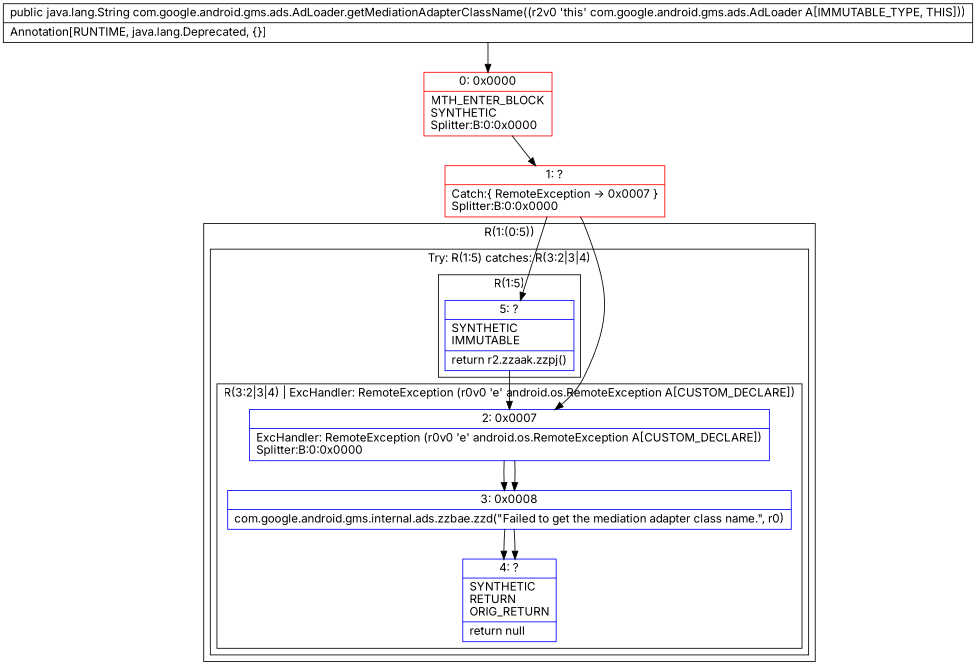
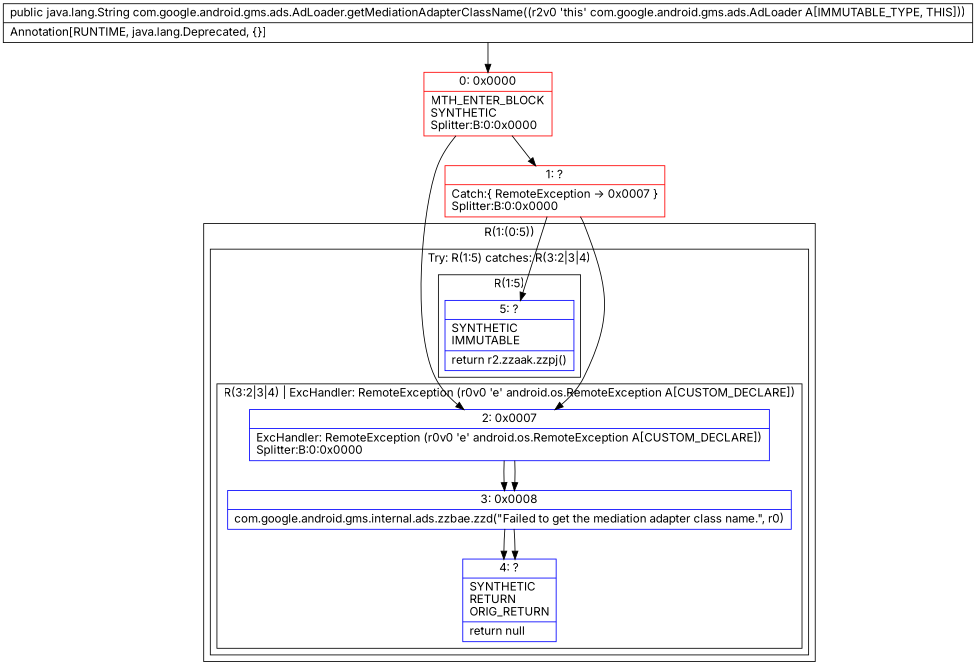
edge "5: ?" -> "2: 0x0007": now "0: 0x0000" -> "2: 0x0007"
